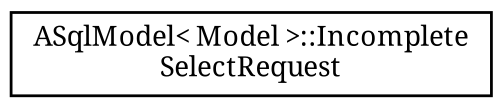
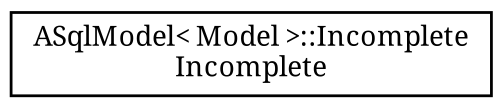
node "ASqlModel< Model >::Incomplete SelectRequest": label "ASqlModel< Model >::Incomplete SelectRequest" -> "ASqlModel< Model >::Incomplete Incomplete"
